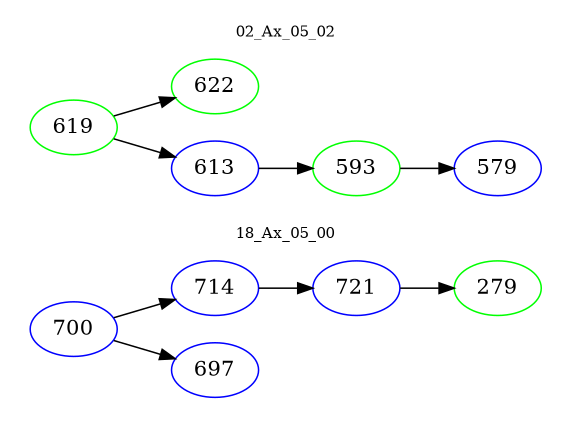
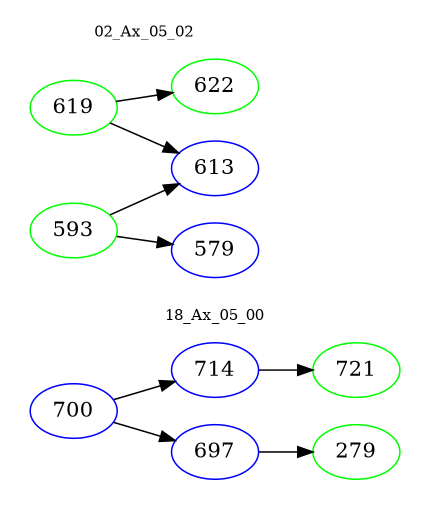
edge "613" -> "593": reversed
node "721": color blue -> green
edge "721" -> "279": now "697" -> "279"
